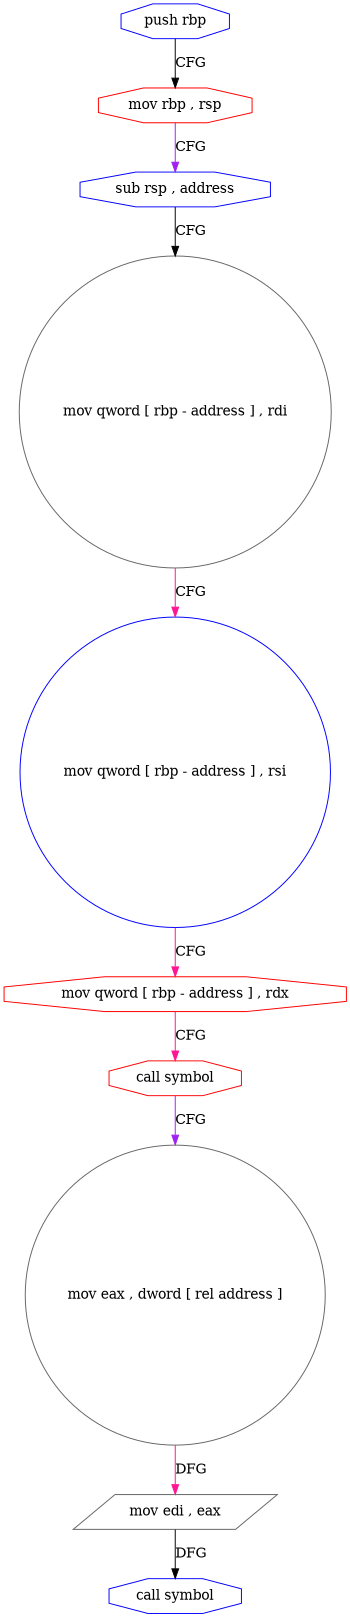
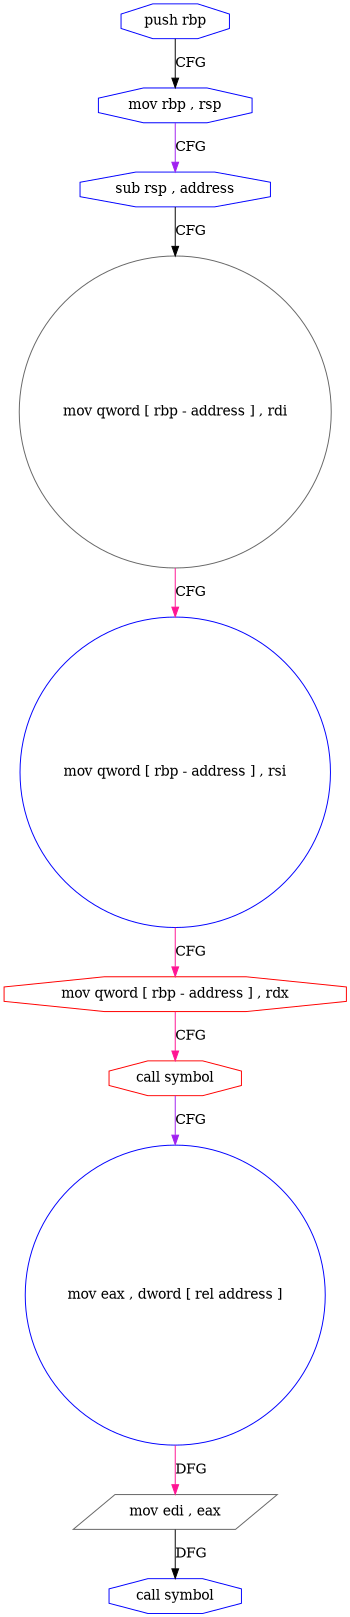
node "mov rbp , rsp": color red -> blue
node "mov eax , dword [ rel address ]": color gray40 -> blue
